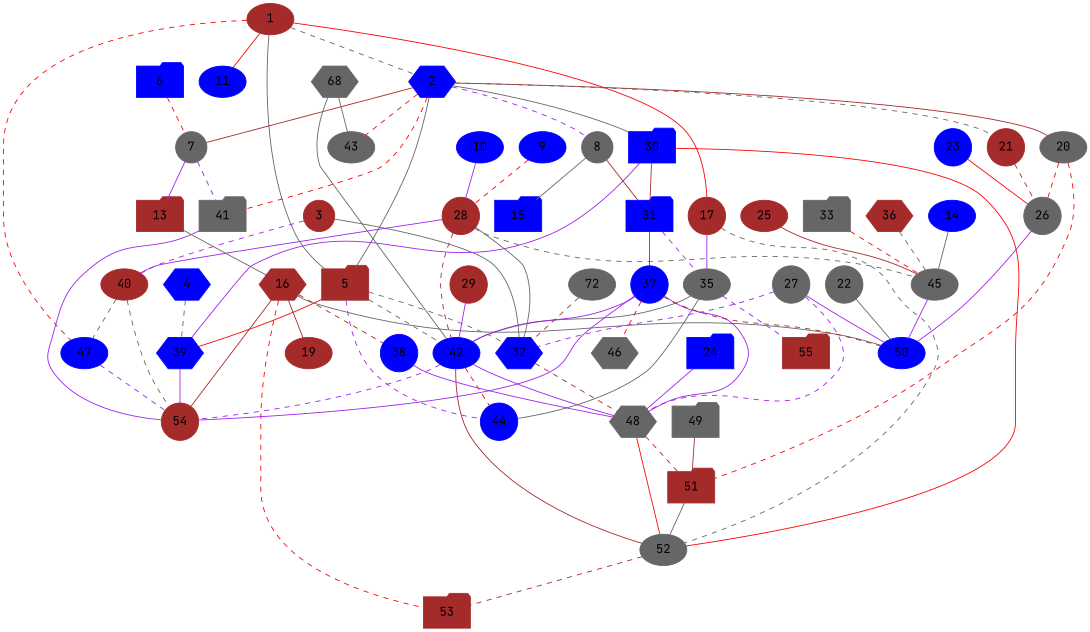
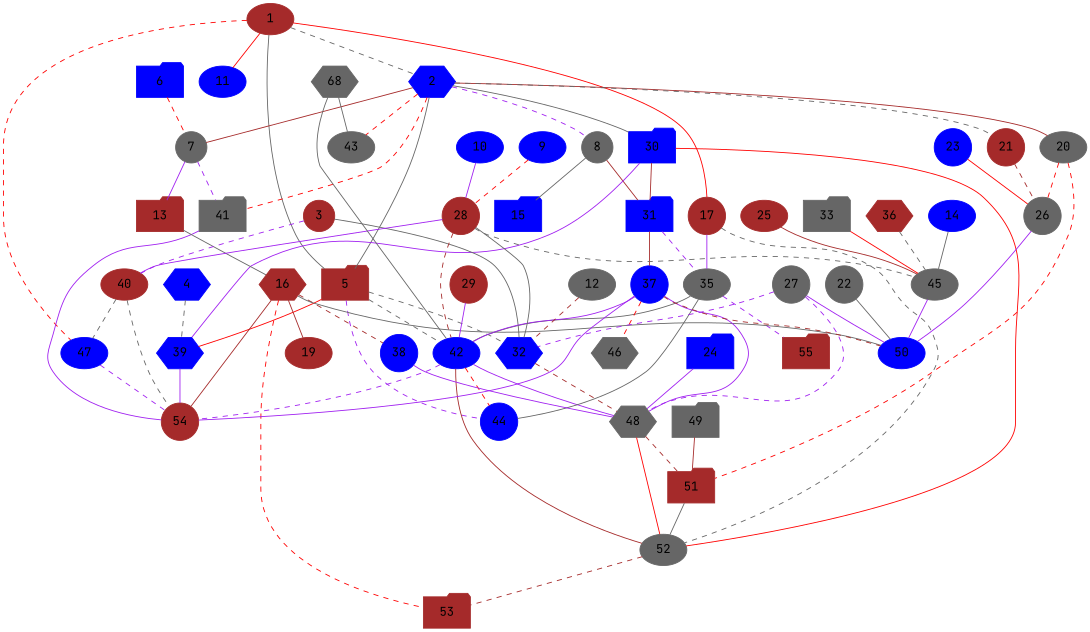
edge "33" -- "45": style dashed -> solid
node "72": label "72" -> "12"
